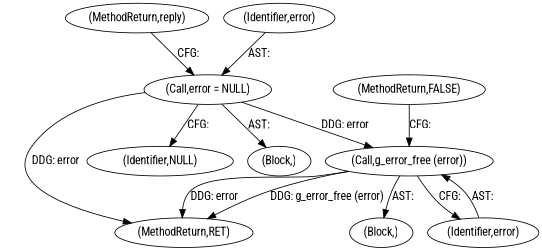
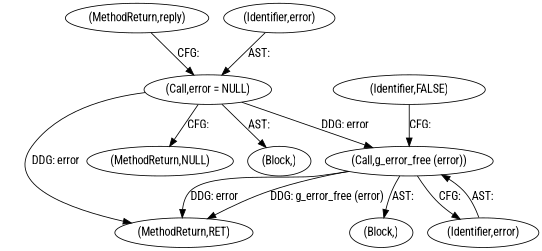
node "(MethodReturn,FALSE)": label "(MethodReturn,FALSE)" -> "(Identifier,FALSE)"
node "(Identifier,NULL)": label "(Identifier,NULL)" -> "(MethodReturn,NULL)"
